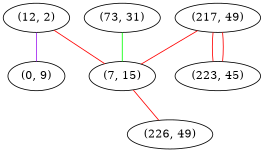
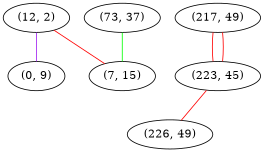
node "(73, 31)": label "(73, 31)" -> "(73, 37)"
edge "(217, 49)" -- "(7, 15)": removed
edge "(7, 15)" -- "(226, 49)": now "(223, 45)" -- "(226, 49)"
